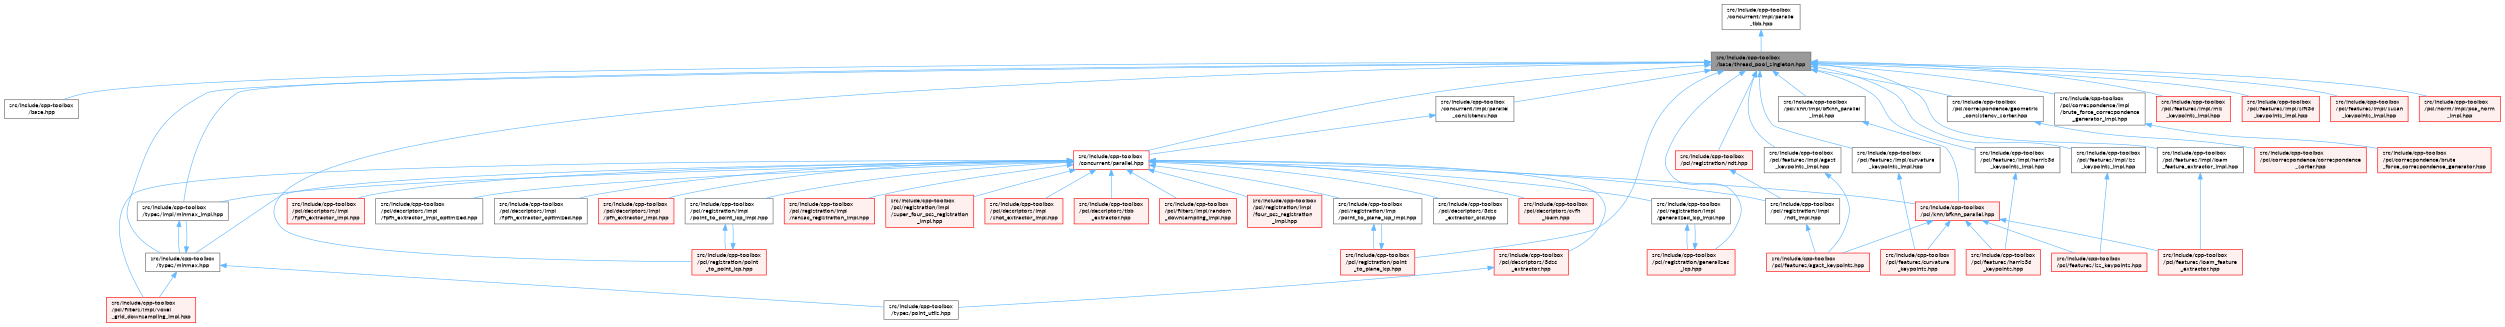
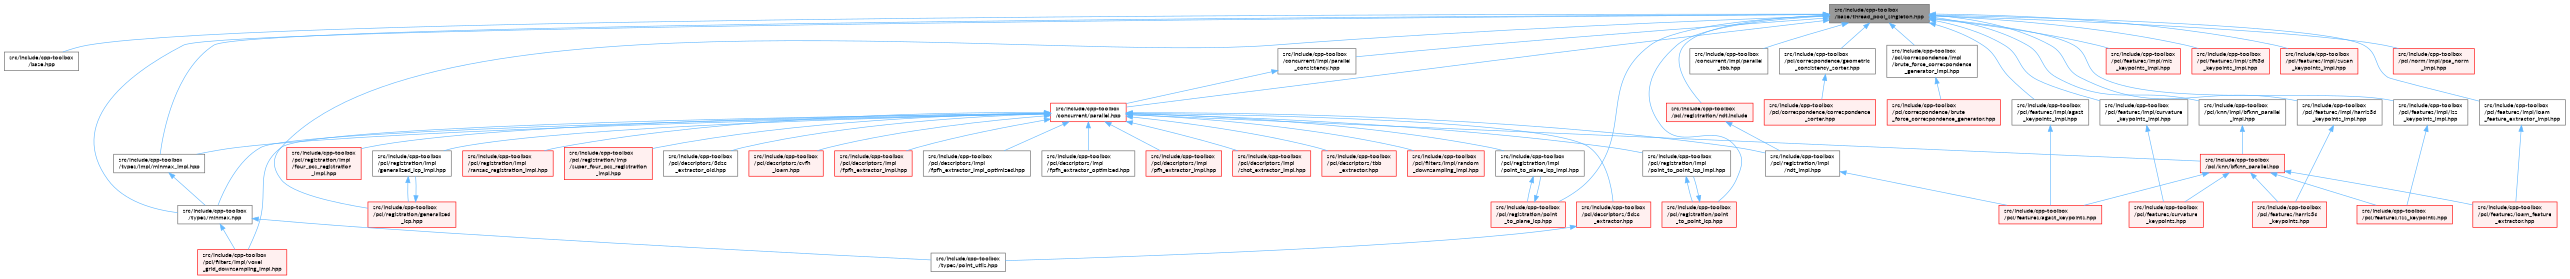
edge "src/include/cpp-toolbox /base/thread_pool_singleton.hpp" -> "src/include/cpp-toolbox /concurrent/impl/parallel _tbb.hpp": reversed
node "src/include/cpp-toolbox /pcl/registration/ndt.hpp": label "src/include/cpp-toolbox /pcl/registration/ndt.hpp" -> "src/include/cpp-toolbox /pcl/registration/ndt.include"
edge "src/include/cpp-toolbox /types/impl/minmax_impl.hpp" -> "src/include/cpp-toolbox /types/minmax.hpp": removed
